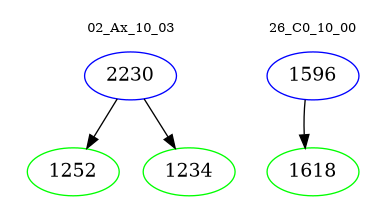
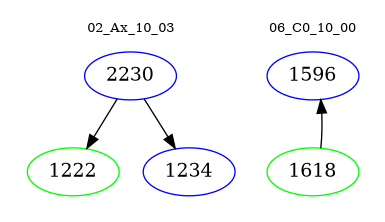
cluster "26_C0_10_00": label "26_C0_10_00" -> "06_C0_10_00"
edge "1596" -> "1618": reversed
node "1252": label "1252" -> "1222"
node "1234": color green -> blue
